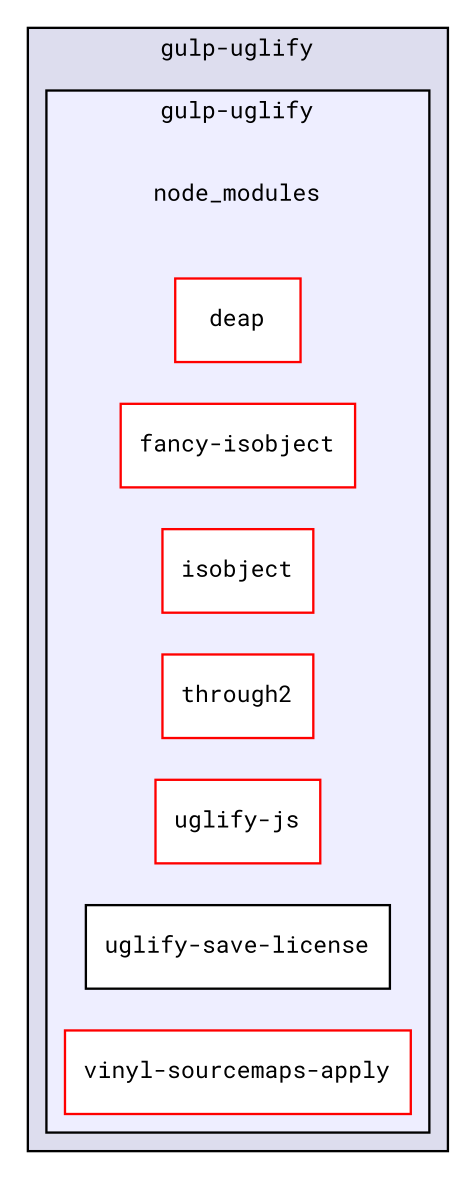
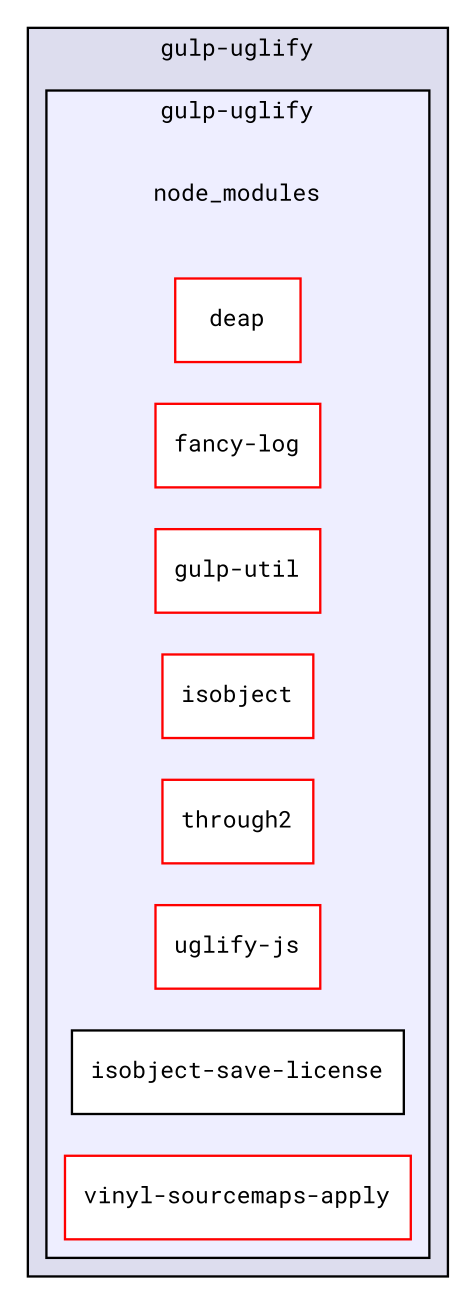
node "fancy-isobject": label "fancy-isobject" -> "fancy-log"
node "gulp-util": added
node "uglify-save-license": label "uglify-save-license" -> "isobject-save-license"
